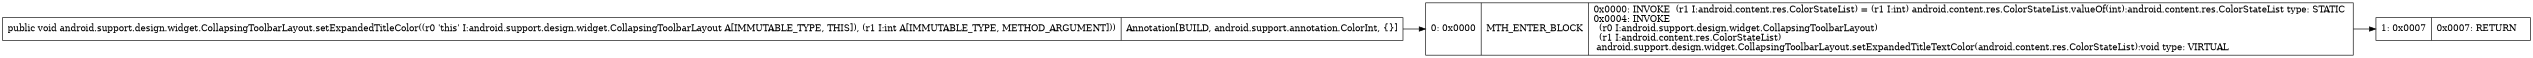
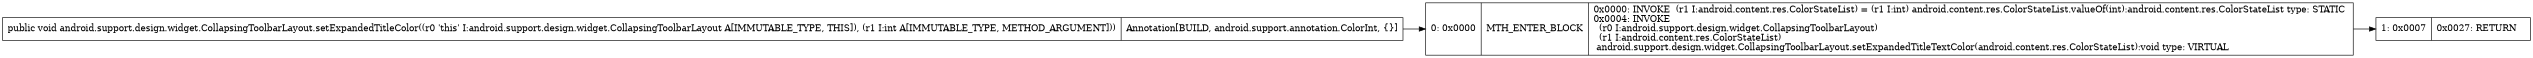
node "1: 0x0007": text "0x0007: RETURN" -> "0x0027: RETURN"
